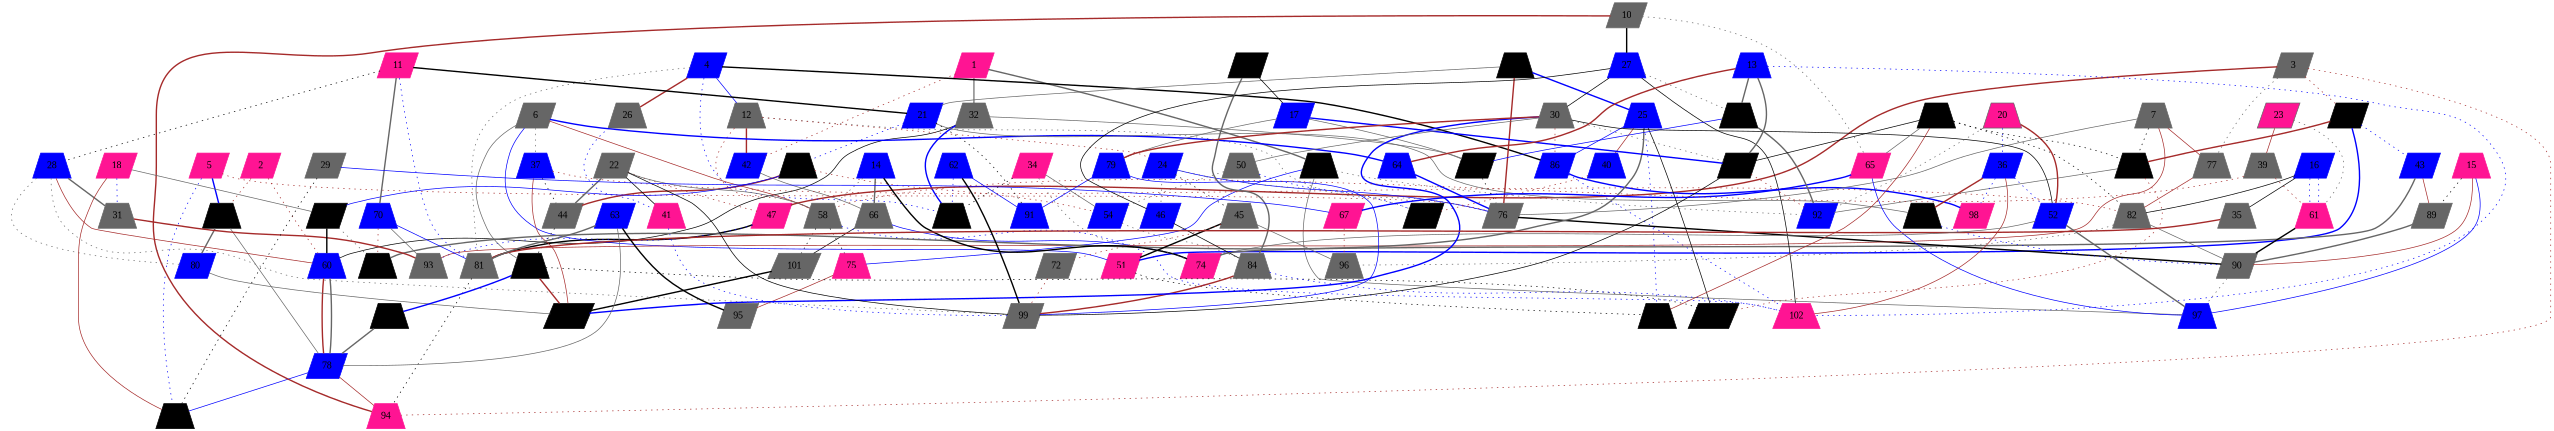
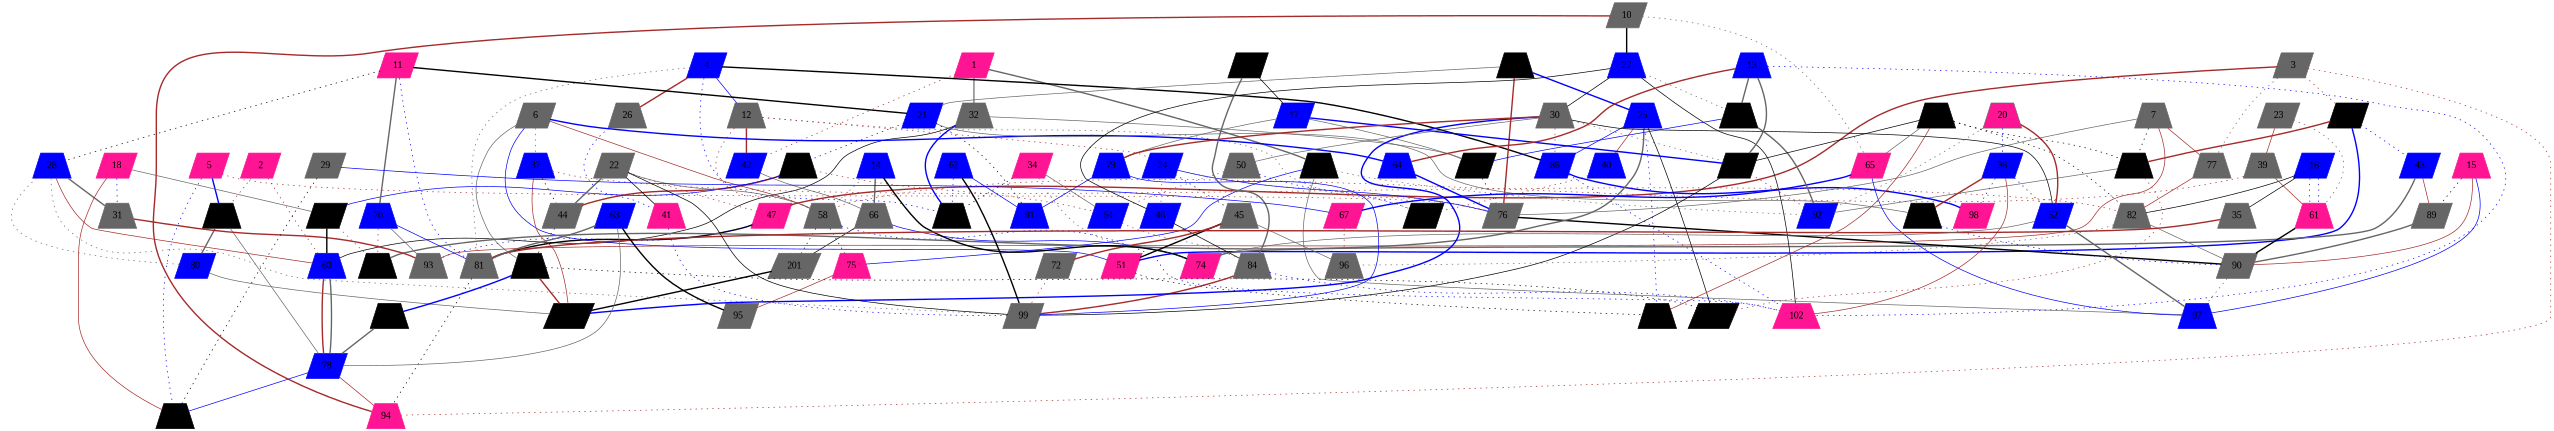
node "23": fillcolor deeppink -> gray40
edge "39" -- "61": style dotted -> solid
edge "45" -- "72": style dotted -> bold
node "101": label "101" -> "201"
